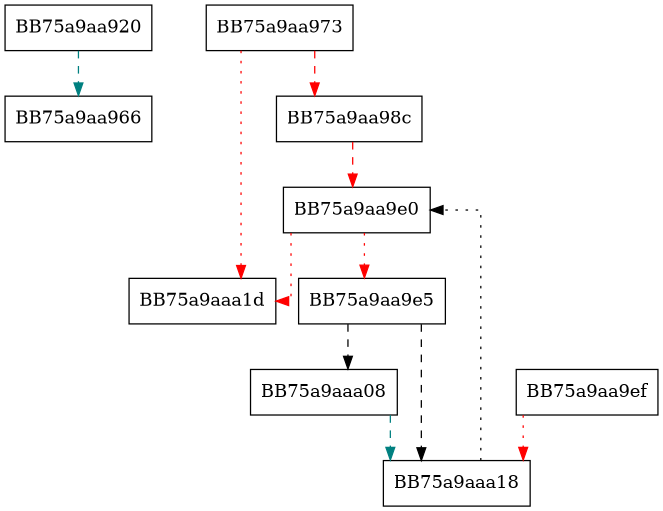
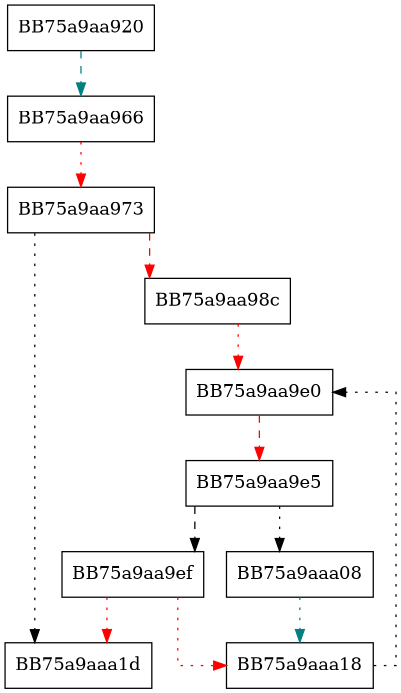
edge "BB75a9aa966" -> "BB75a9aa973": added
edge "BB75a9aa973" -> "BB75a9aaa1d": color red -> black
edge "BB75a9aa98c" -> "BB75a9aa9e0": style dashed -> dotted
edge "BB75a9aa9e0" -> "BB75a9aa9e5": style dotted -> dashed
edge "BB75a9aa9e0" -> "BB75a9aaa1d": now "BB75a9aa9ef" -> "BB75a9aaa1d"
edge "BB75a9aa9e5" -> "BB75a9aaa08": style dashed -> dotted
edge "BB75a9aa9e5" -> "BB75a9aaa18": now "BB75a9aa9e5" -> "BB75a9aa9ef"
edge "BB75a9aaa08" -> "BB75a9aaa18": style dashed -> dotted
